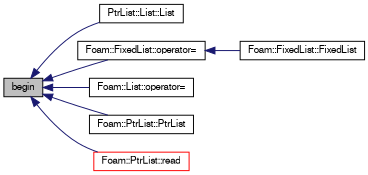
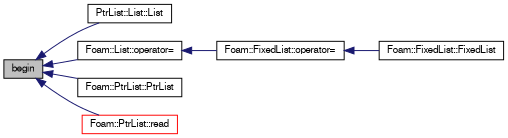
edge "Foam::FixedList::operator=" -> "begin": now "Foam::FixedList::operator=" -> "Foam::List::operator="
